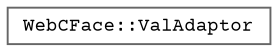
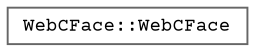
node "WebCFace::ValAdaptor": label "WebCFace::ValAdaptor" -> "WebCFace::WebCFace"
